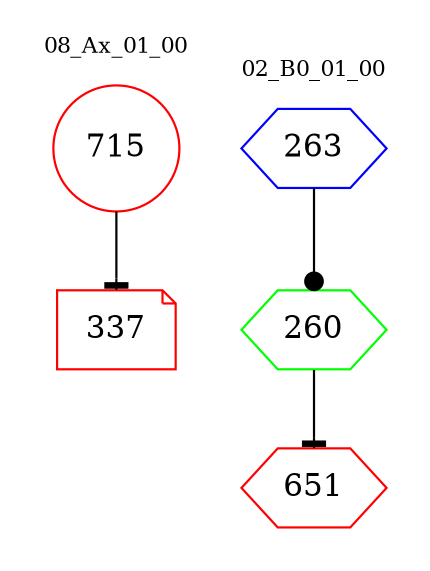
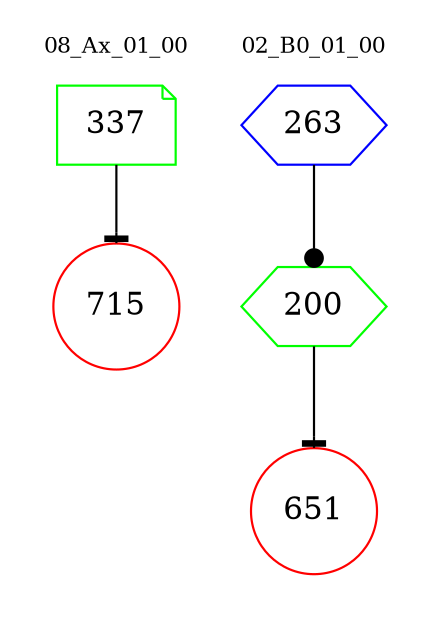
edge "715" -> "337": reversed
node "337": color red -> green
node "260": label "260" -> "200"
node "651": shape hexagon -> circle
